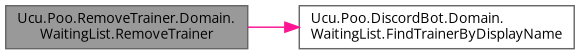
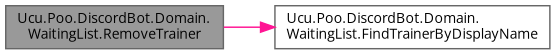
node "Ucu.Poo.RemoveTrainer.Domain. WaitingList.RemoveTrainer": label "Ucu.Poo.RemoveTrainer.Domain. WaitingList.RemoveTrainer" -> "Ucu.Poo.DiscordBot.Domain. WaitingList.RemoveTrainer"
